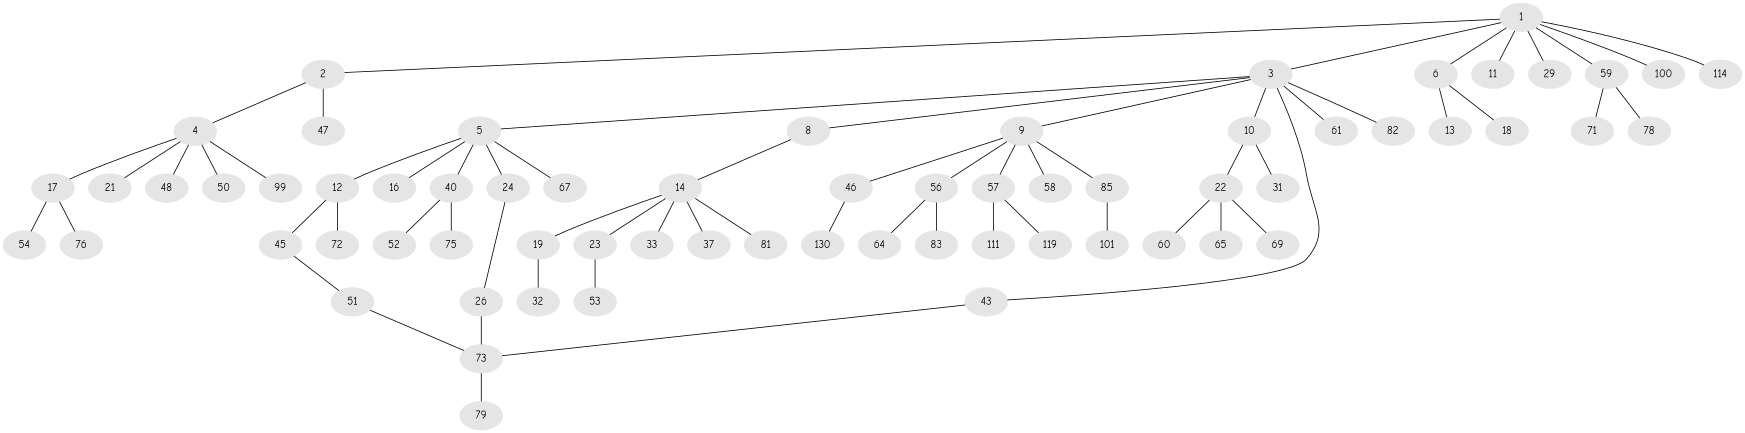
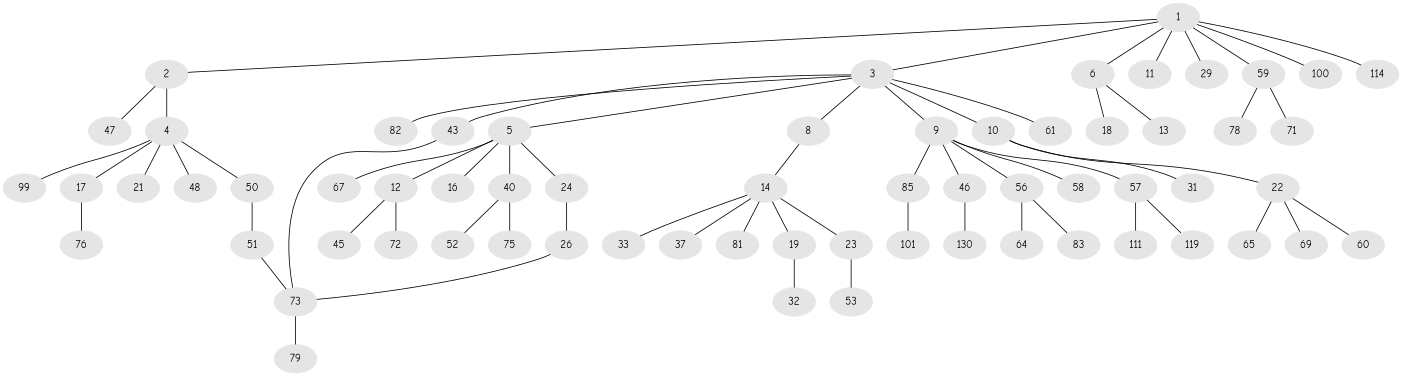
node "54": removed
edge "45" -- "51": now "50" -- "51"
